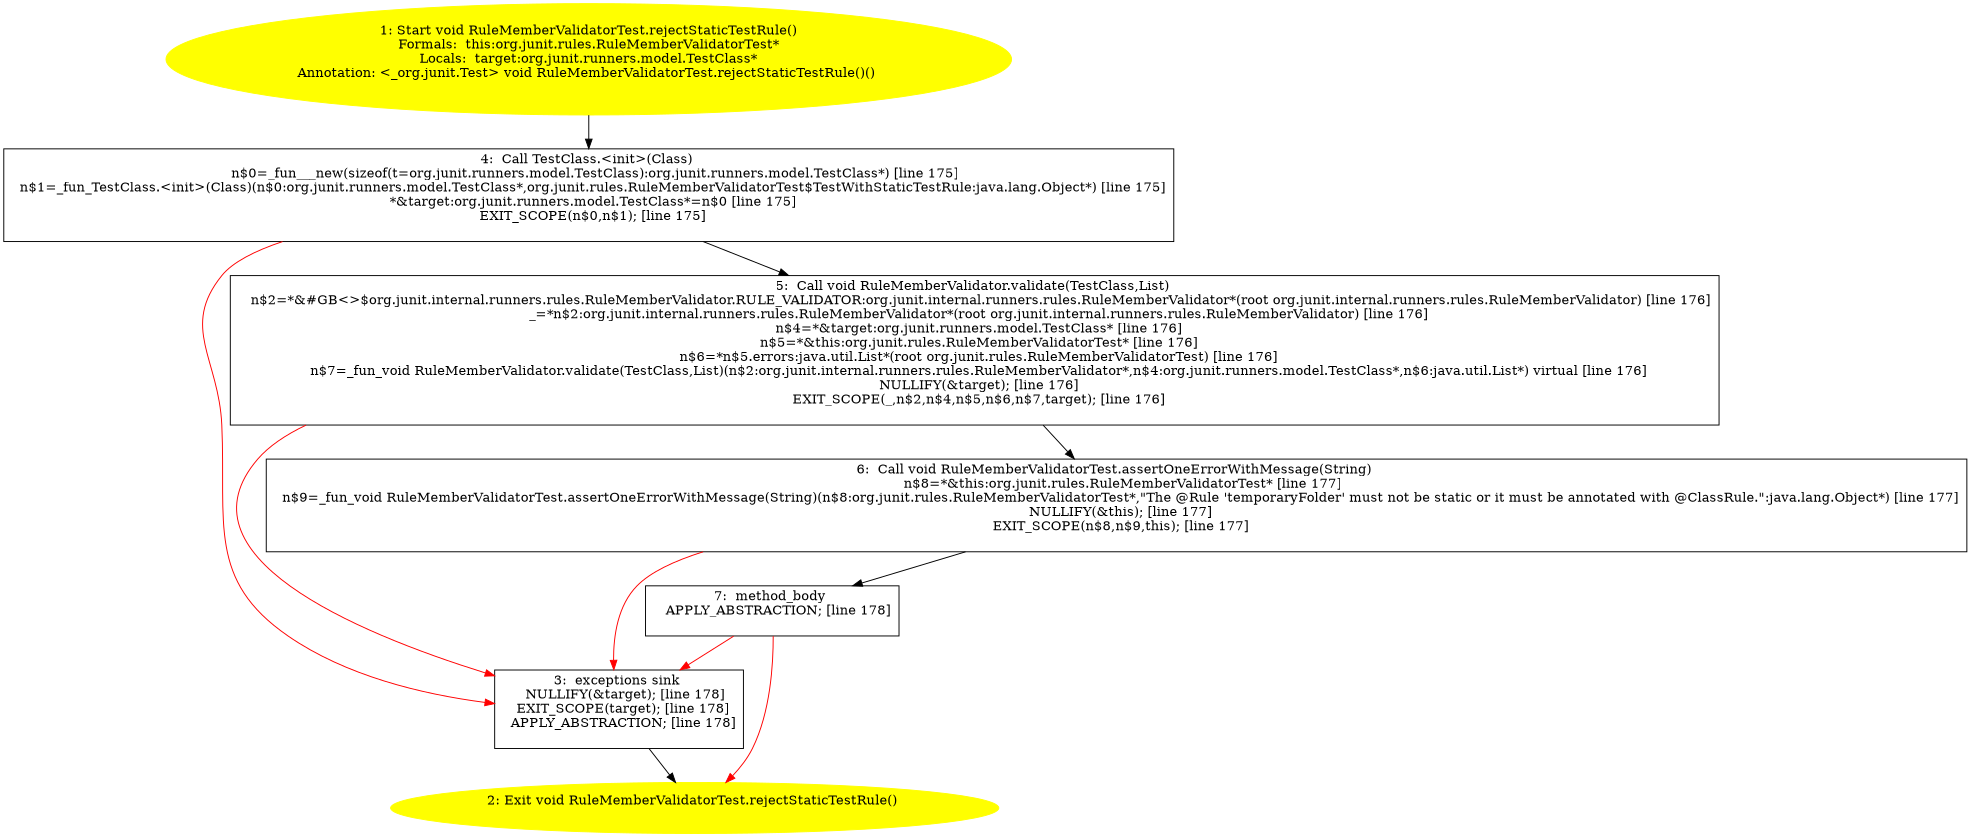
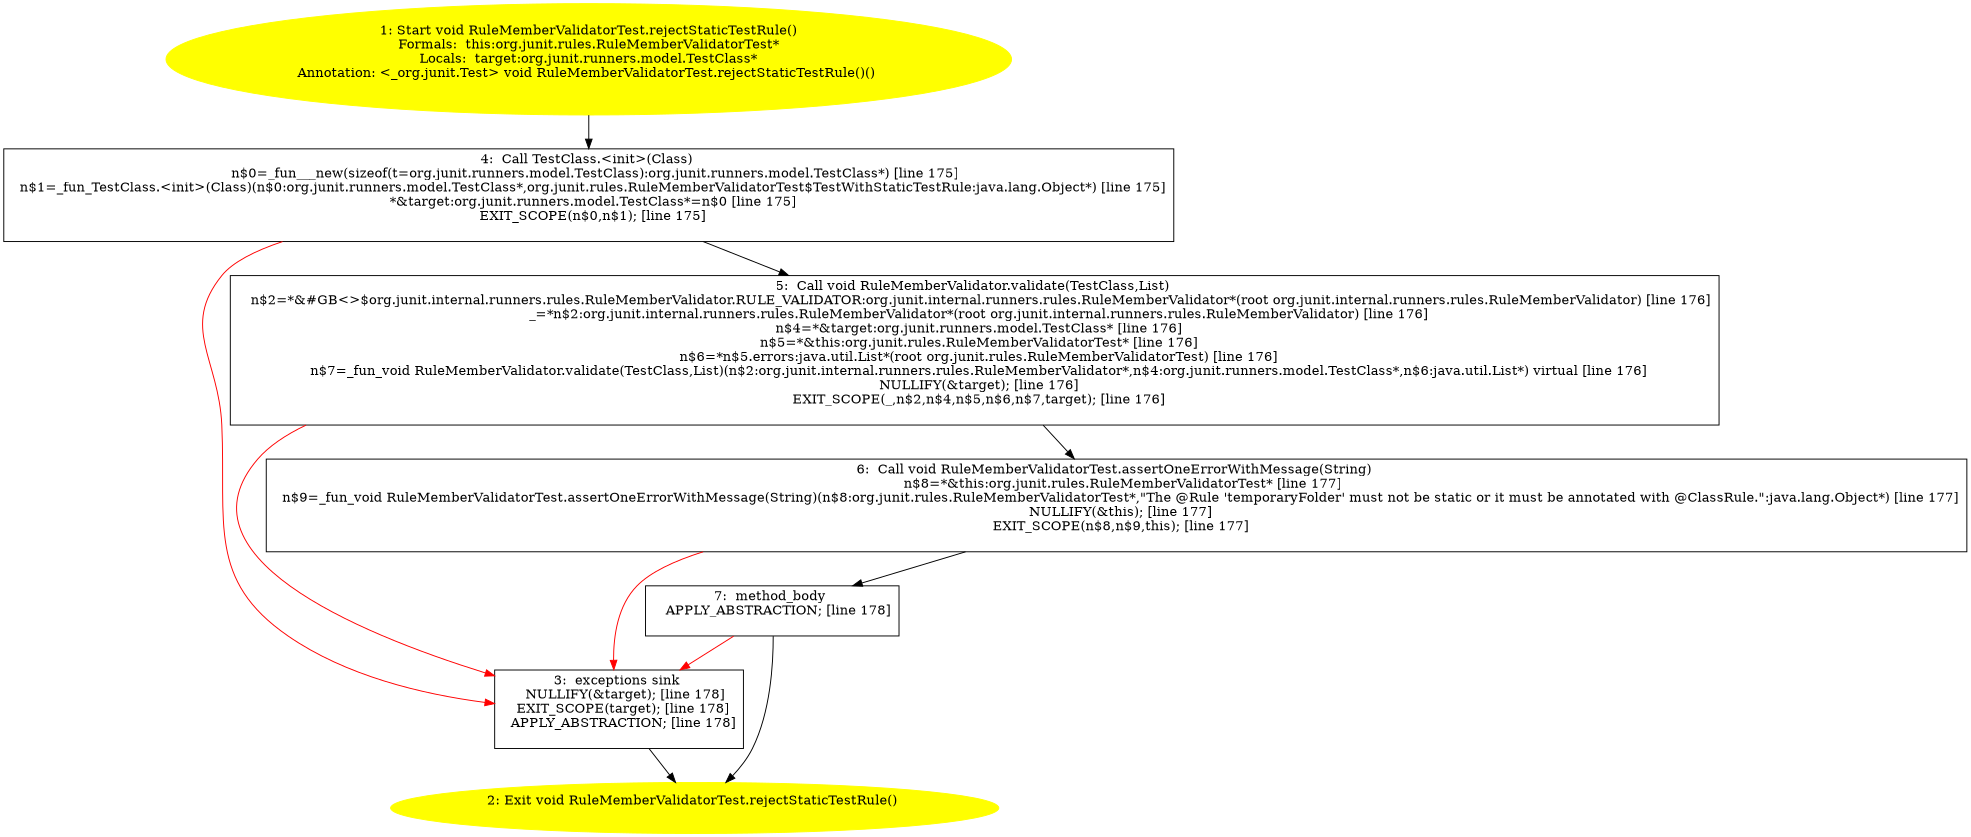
edge "7:  method_body APPLY_ABSTRACTION; [line 178]" -> "2: Exit void RuleMemberValidatorTest.rejectStaticTestRule()": color red -> black
